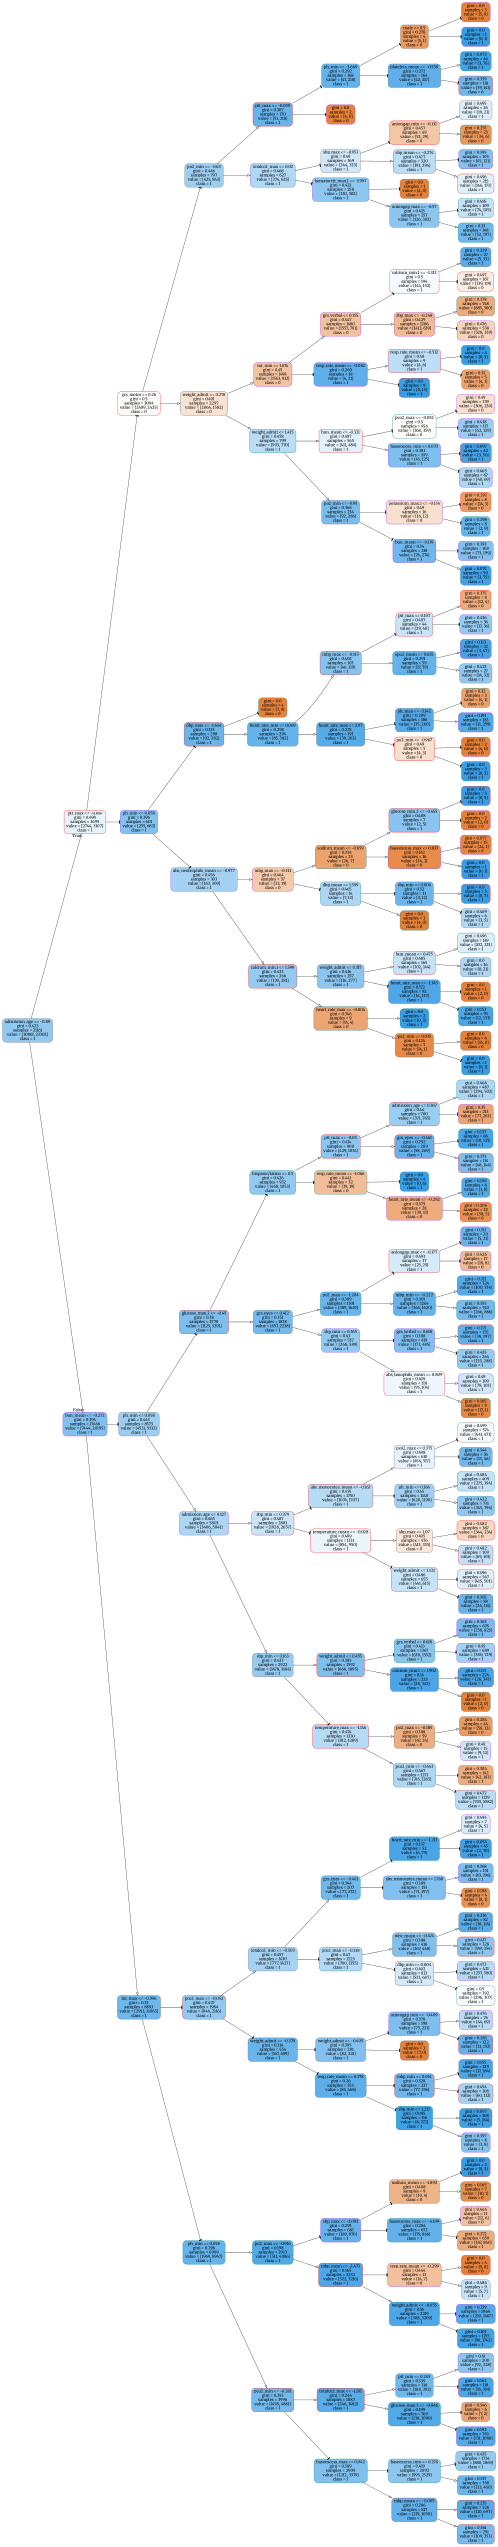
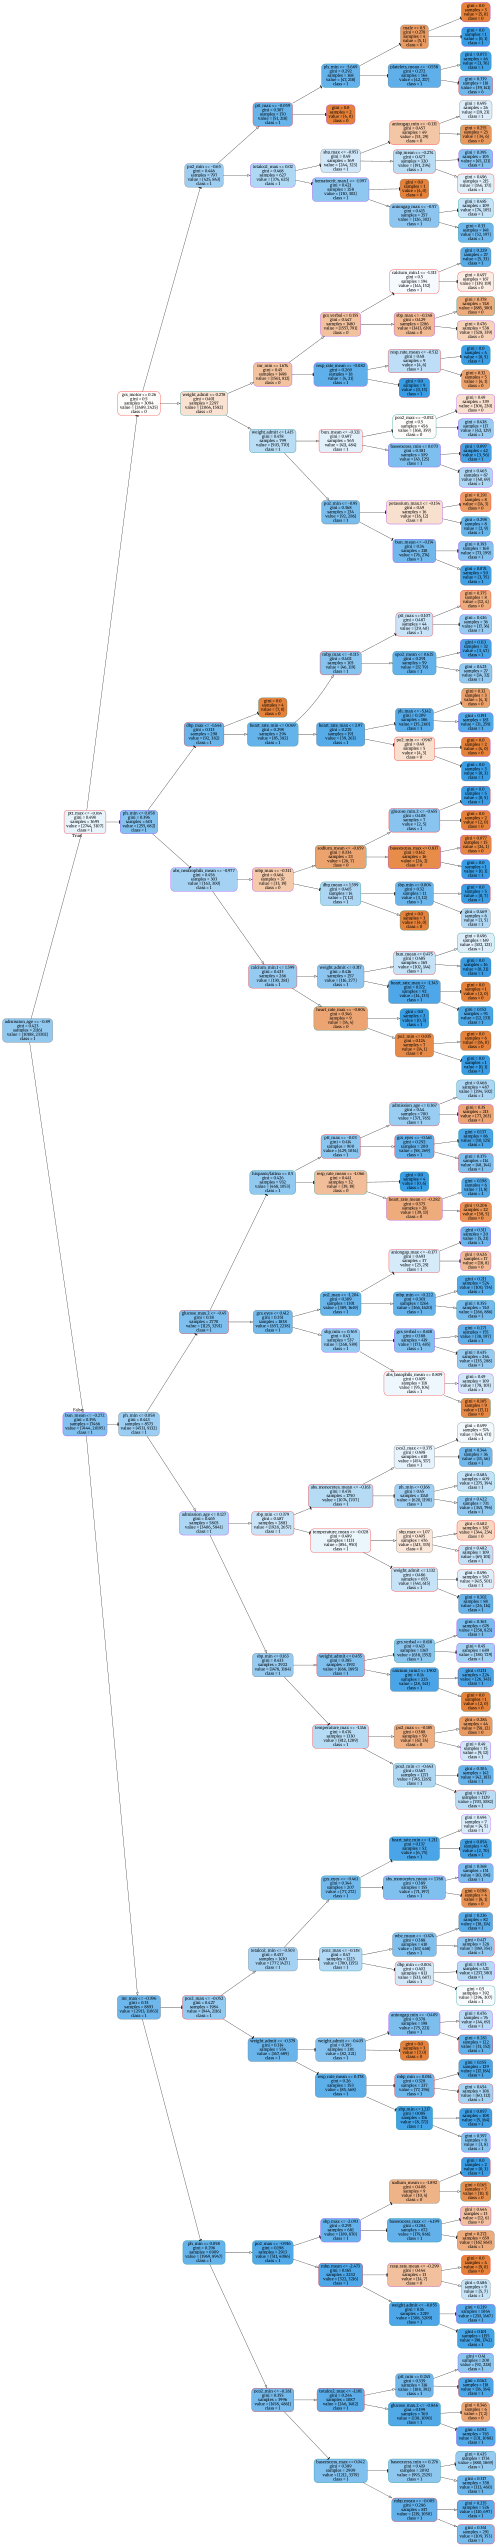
node "gini = 0.0 samples = 16 value = [0, 21] class = 1": fillcolor #acd6f4 -> #399de5
node "gini = 0.304 samples = 142 value = [42, 183] class = 1": fillcolor #eeab7b -> #66b3eb
